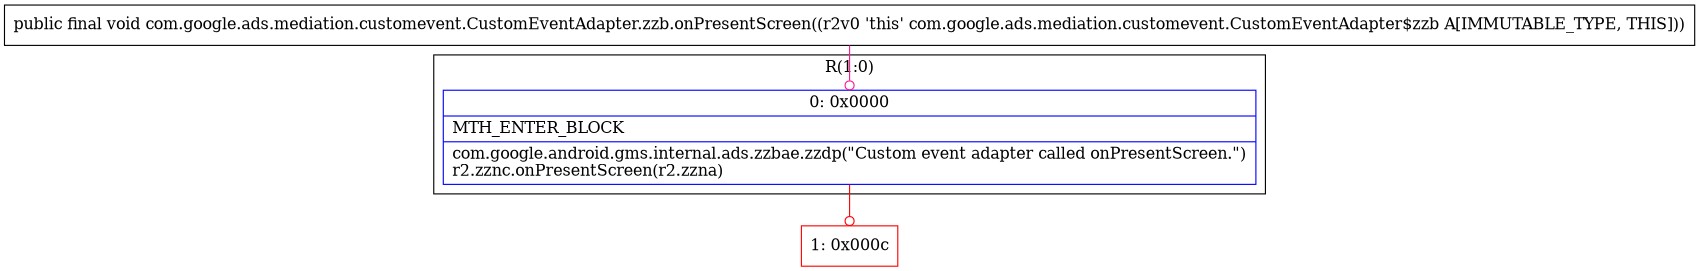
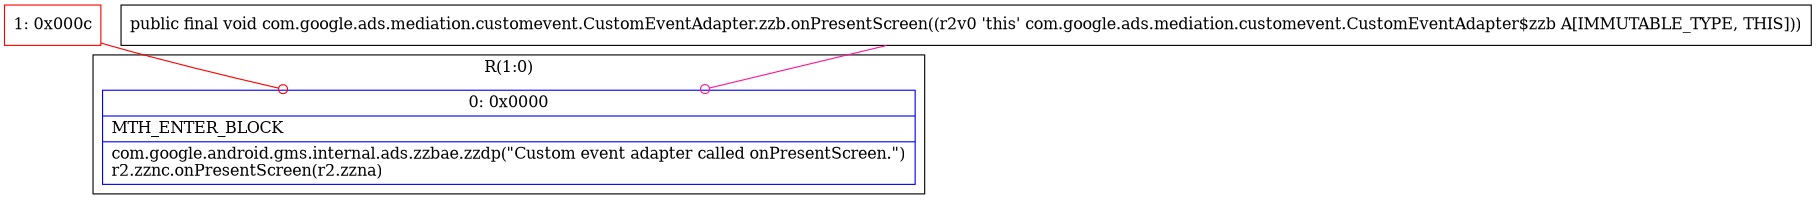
edge "0: 0x0000" -> "1: 0x000c": reversed
